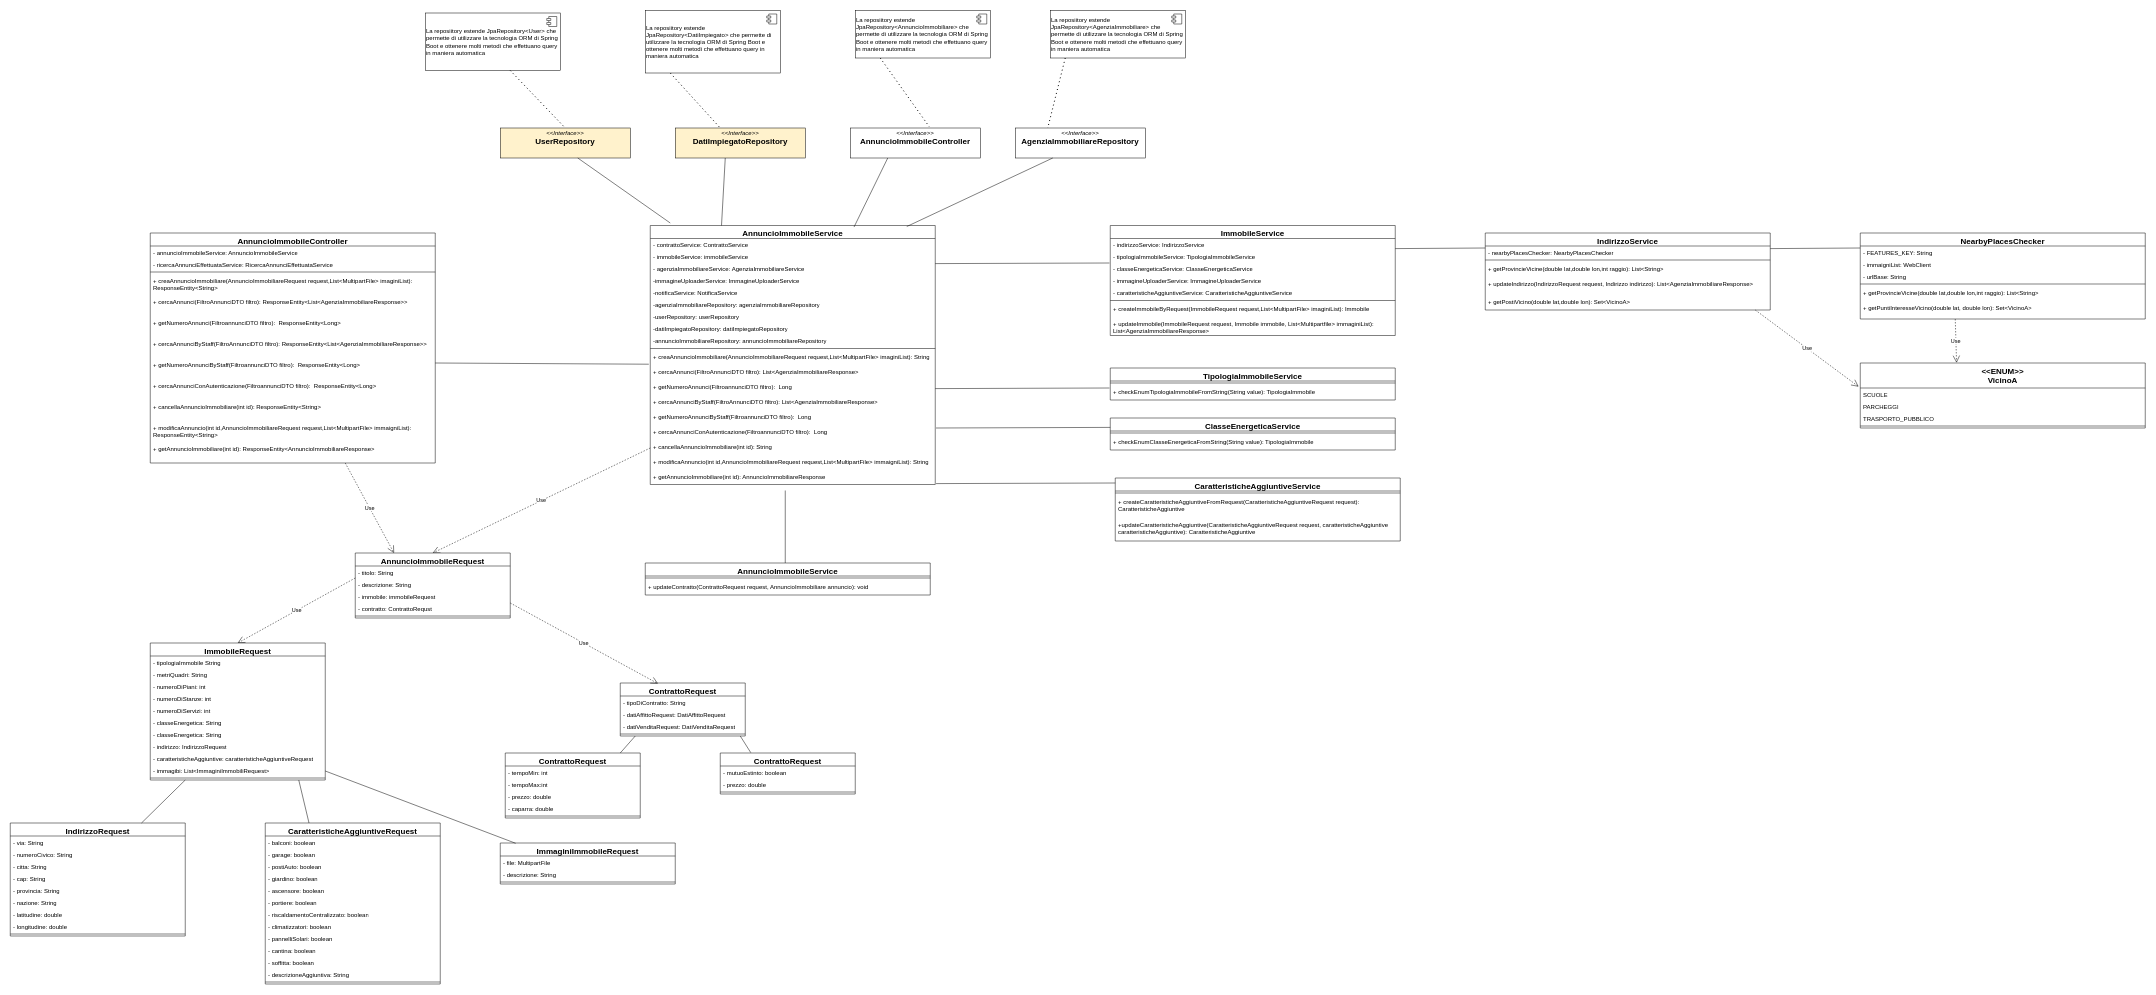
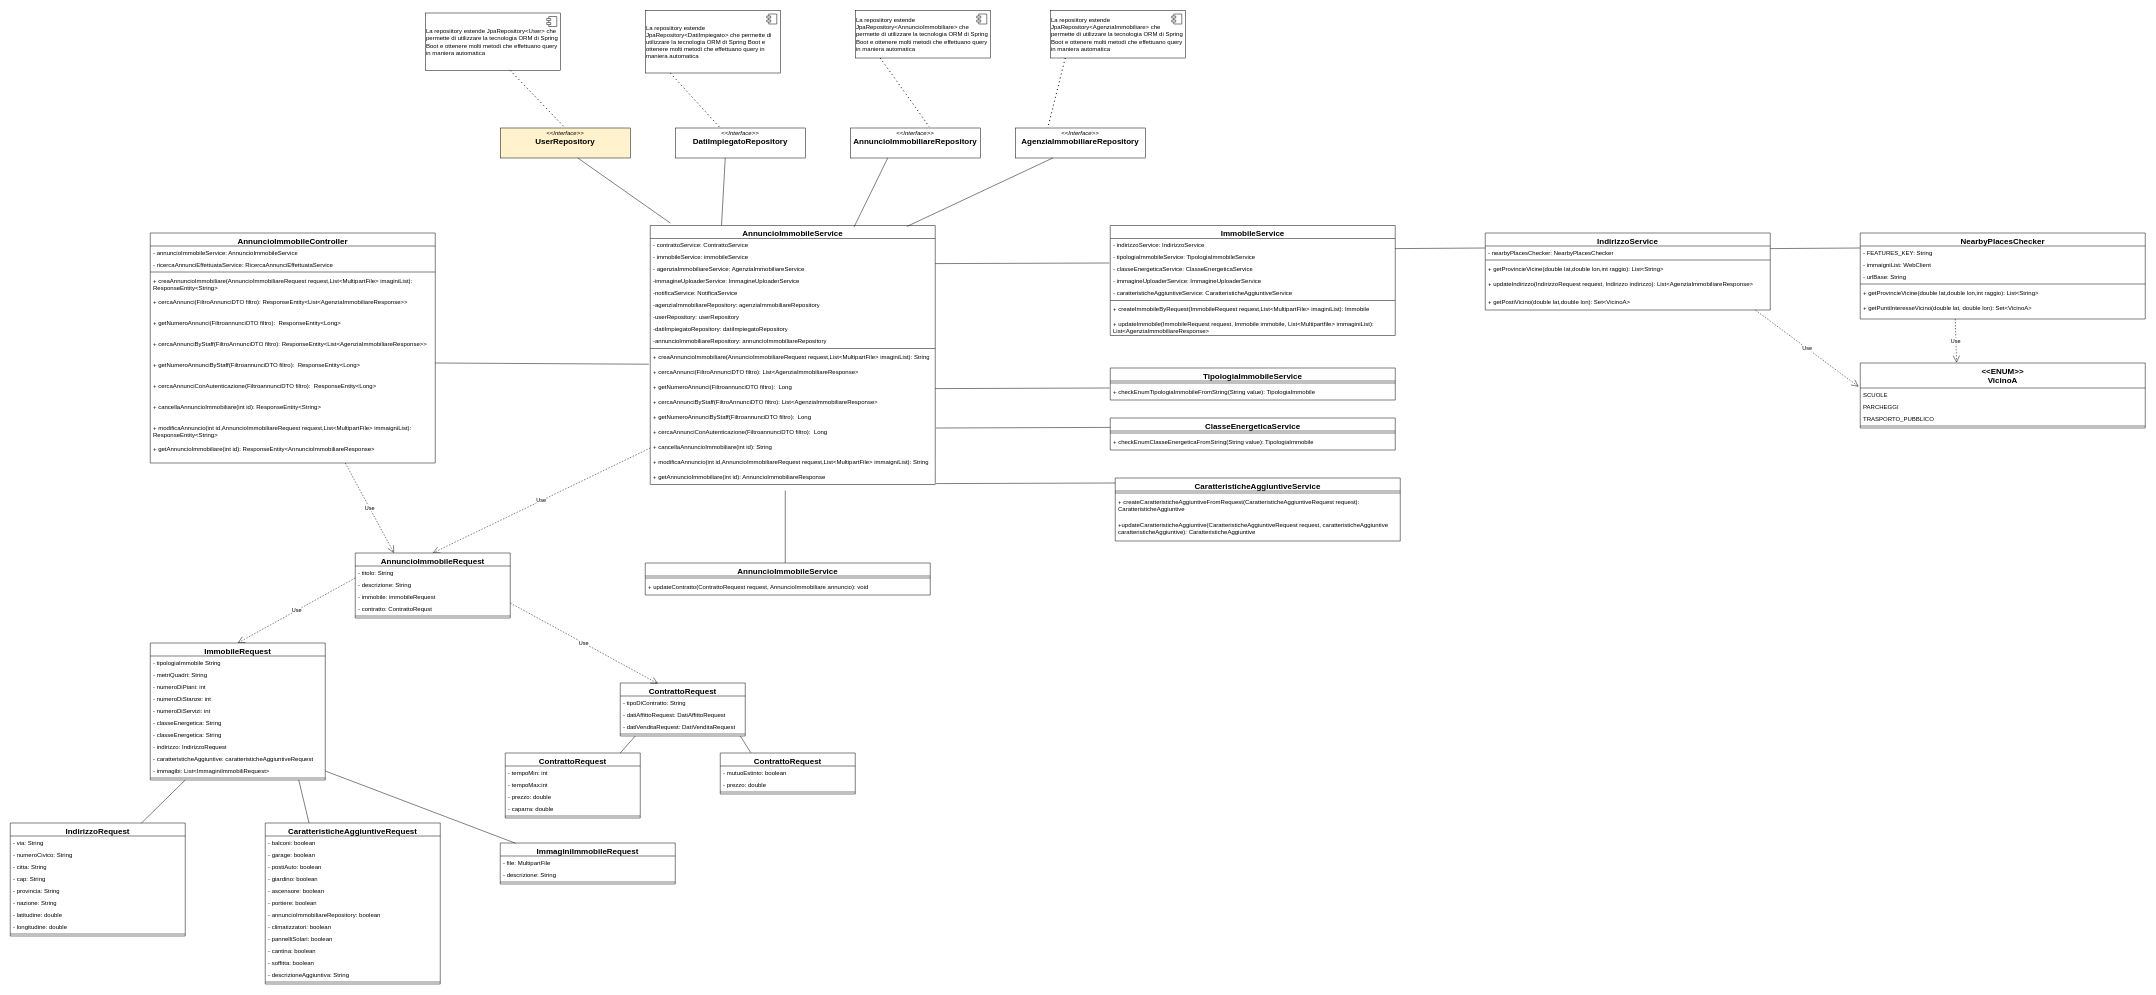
node "<<Interface>> AnnuncioImmobileController": label "<<Interface>> AnnuncioImmobileController" -> "<<Interface>> AnnuncioImmobiliareRepository"
node "<<Interface>> DatiImpiegatoRepository": fillcolor #fff2cc -> #ffffff
node "- riscaldamentoCentralizzato: boolean": label "- riscaldamentoCentralizzato: boolean" -> "- annuncioImmobiliareRepository: boolean"
